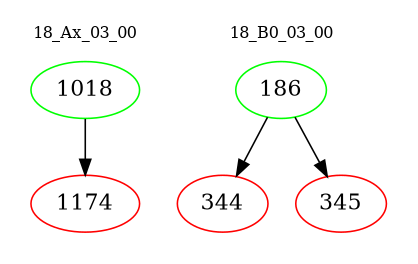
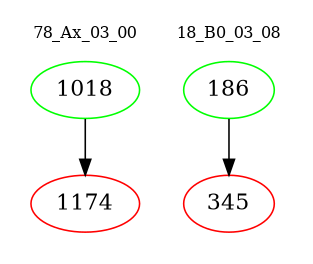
cluster "18_Ax_03_00": label "18_Ax_03_00" -> "78_Ax_03_00"
cluster "18_B0_03_00": label "18_B0_03_00" -> "18_B0_03_08"
node "344": removed
